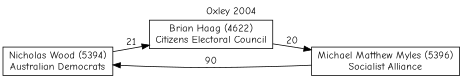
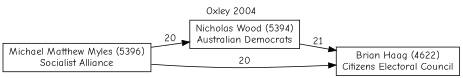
edge "Brian Haag (4622) Citizens Electoral Council" -> "Michael Matthew Myles (5396) Socialist Alliance": reversed
edge "Michael Matthew Myles (5396) Socialist Alliance" -> "Nicholas Wood (5394) Australian Democrats": label "90" -> "20"
